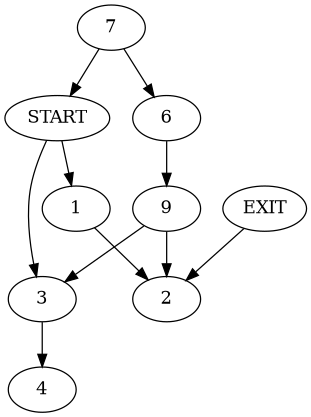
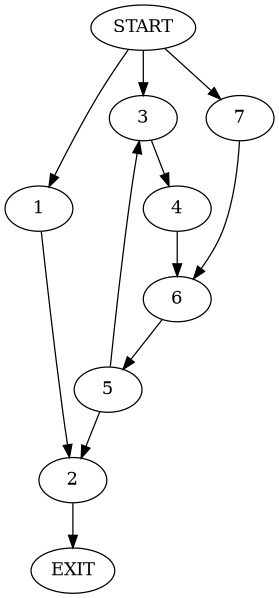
edge "7" -> "START": reversed
node "9": label "9" -> "5"
edge "4" -> "6": added
edge "EXIT" -> "2": reversed
